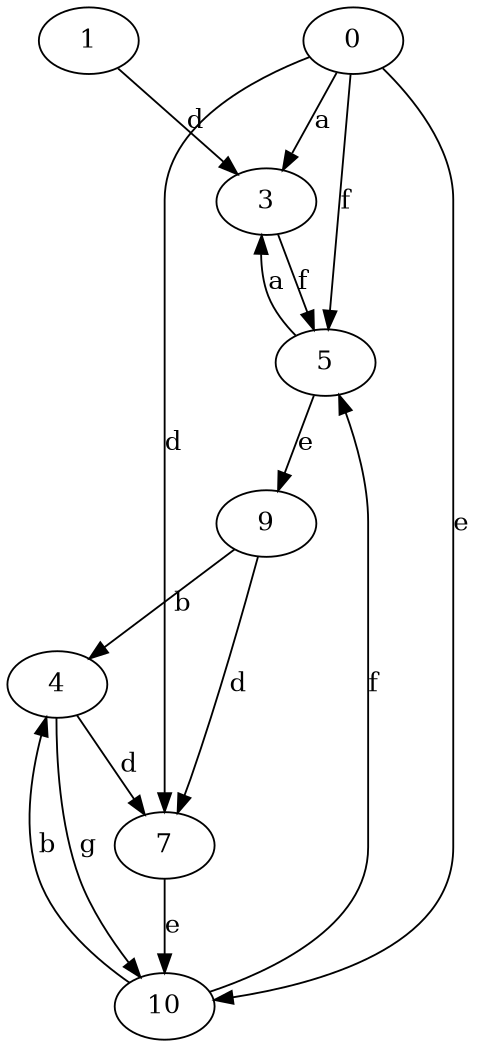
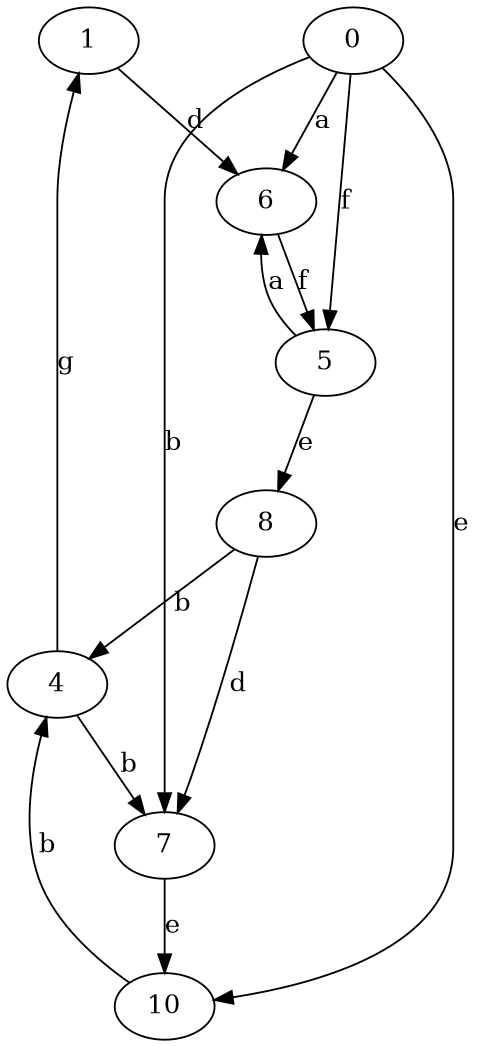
node "3": label "3" -> "6"
edge "0" -> "7": label "d" -> "b"
node "9": label "9" -> "8"
edge "10" -> "5": removed, label "f"
edge "4" -> "7": label "d" -> "b"
edge "4" -> "10": now "4" -> "1"
